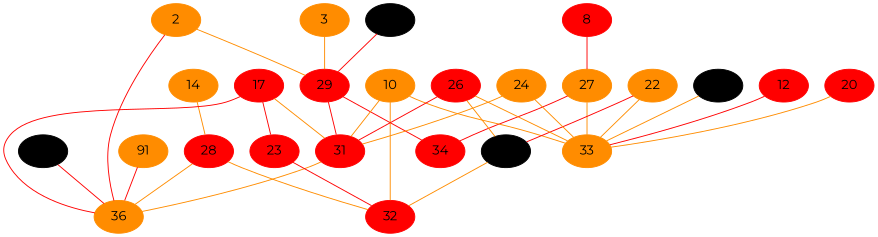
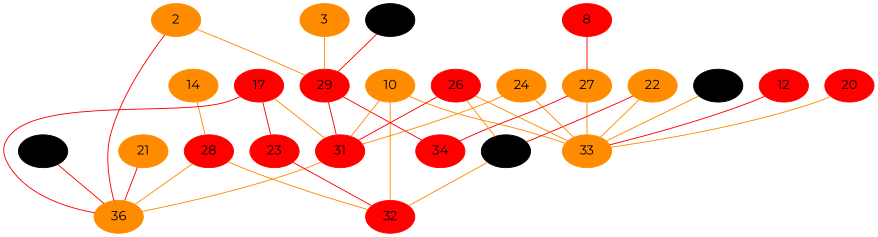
node "91": label "91" -> "21"
